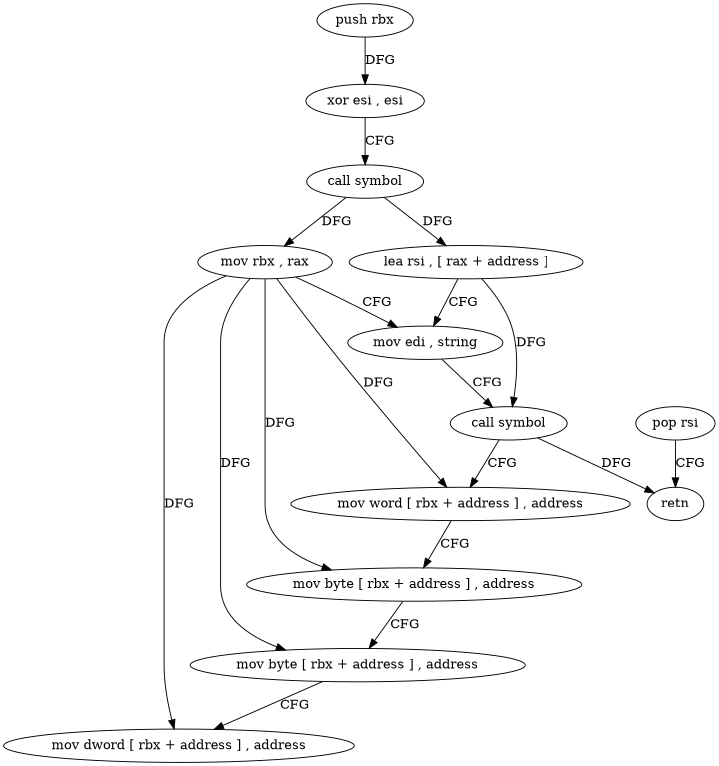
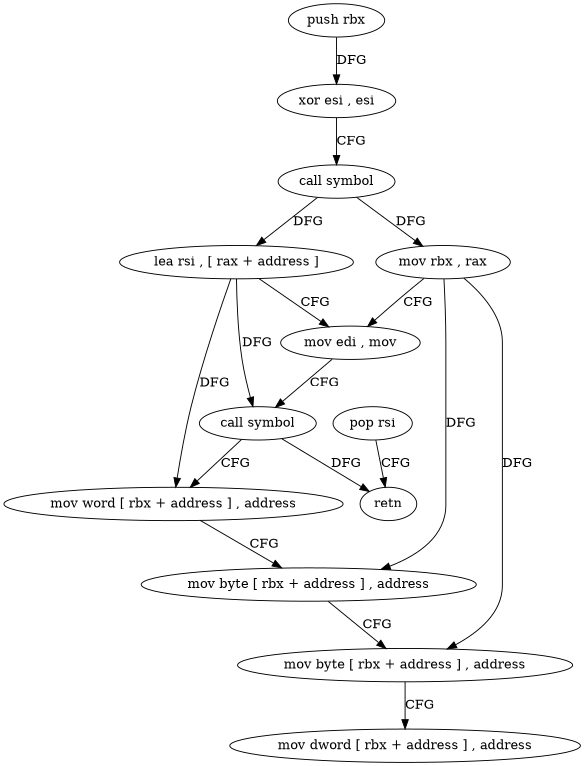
node "mov edi , string": label "mov edi , string" -> "mov edi , mov"
edge "mov rbx , rax" -> "mov word [ rbx + address ] , address": now "lea rsi , [ rax + address ]" -> "mov word [ rbx + address ] , address"
edge "mov rbx , rax" -> "mov dword [ rbx + address ] , address": removed, label "DFG"
